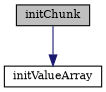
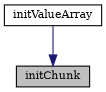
edge "initChunk" -> "initValueArray": reversed
